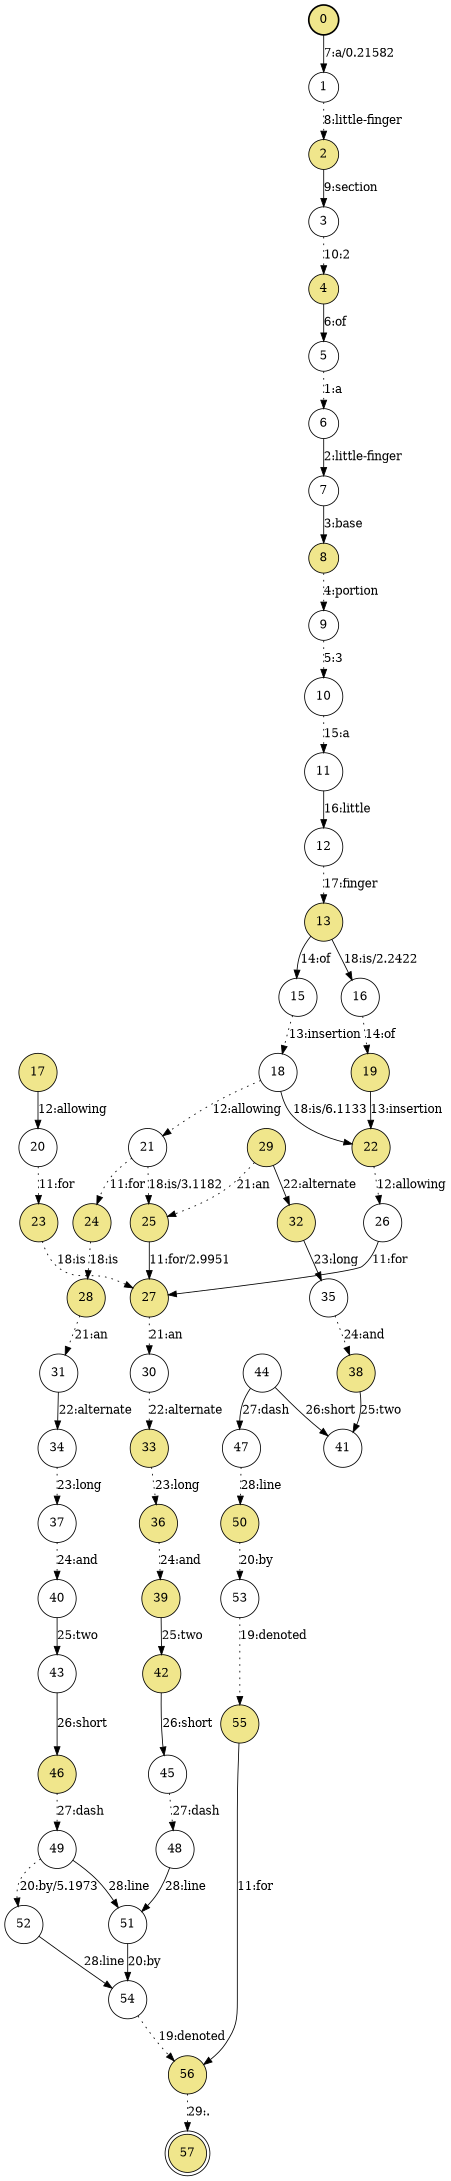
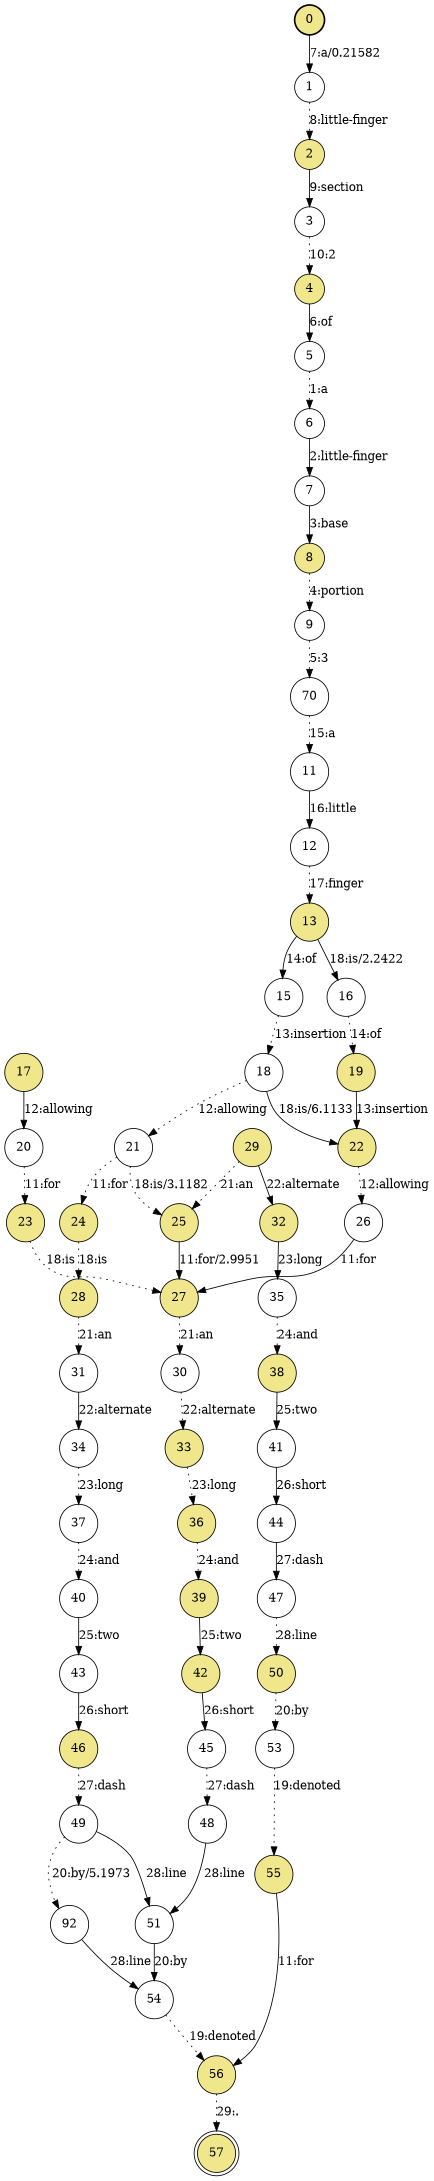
node "10": label "10" -> "70"
edge "44" -> "41": reversed
node "52": label "52" -> "92"
